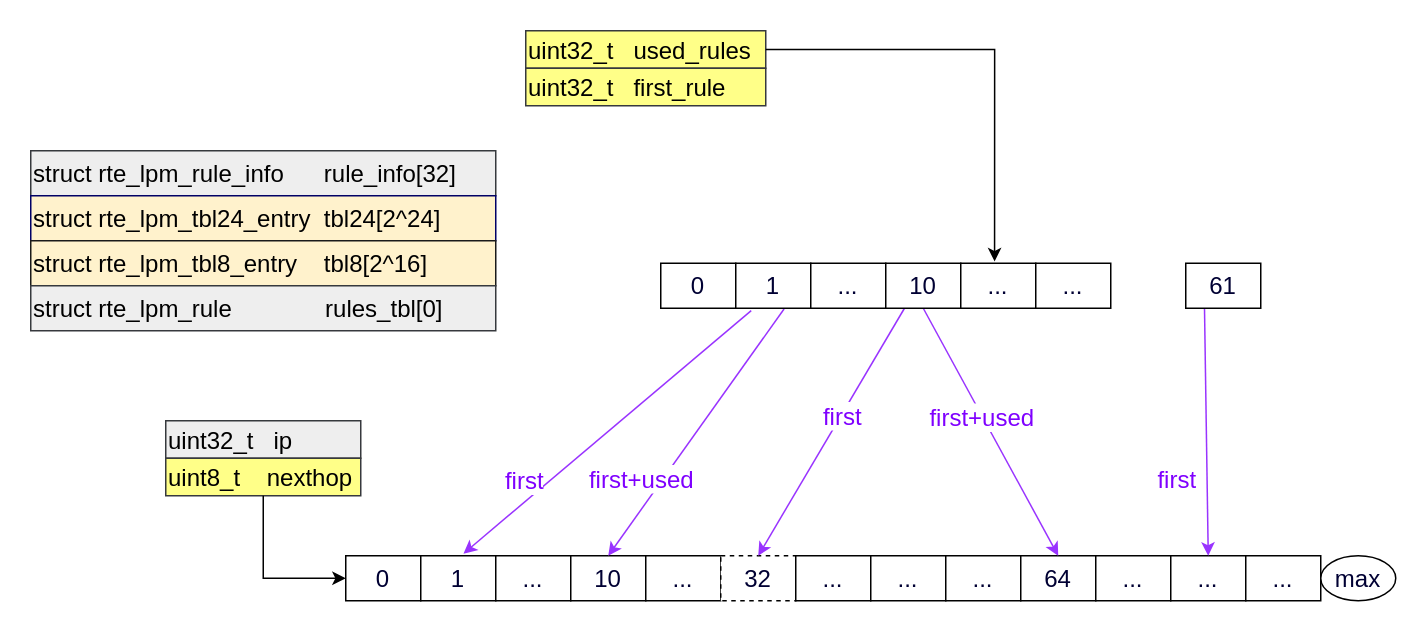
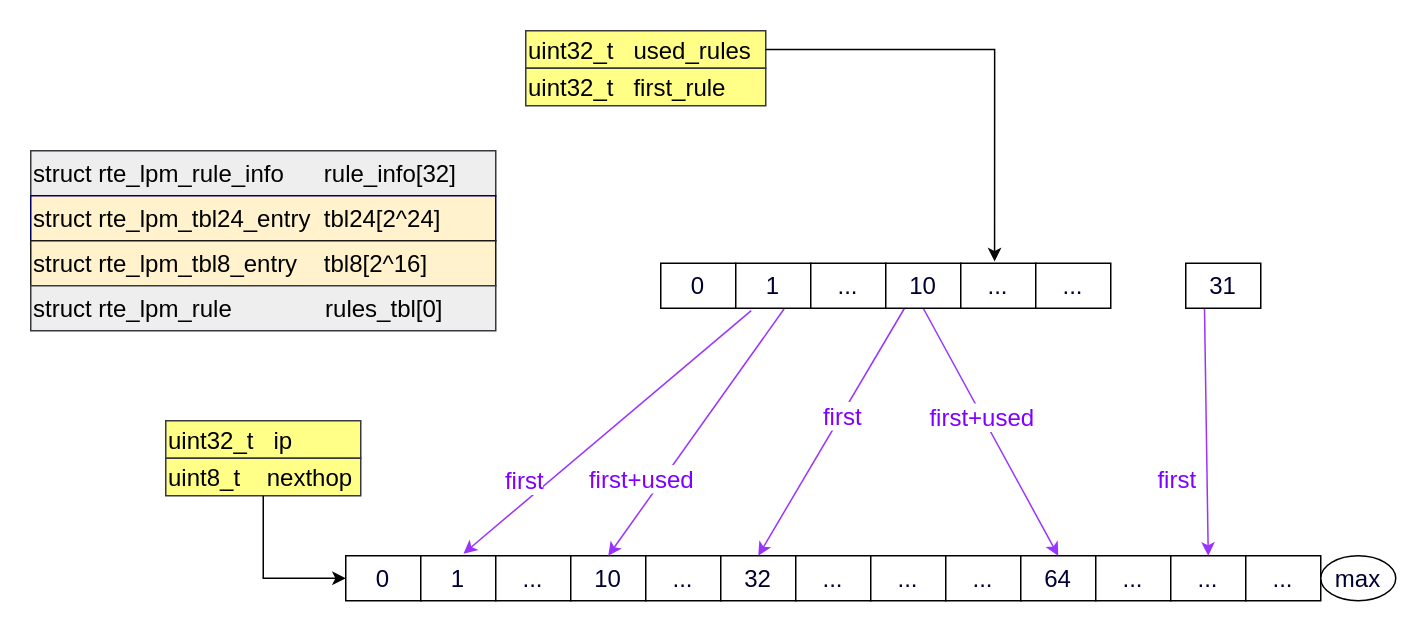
node "61": label "61" -> "31"
node "uint32_t ip": fillcolor #eeeeee -> #ffff88
node "32": style dashed -> solid
